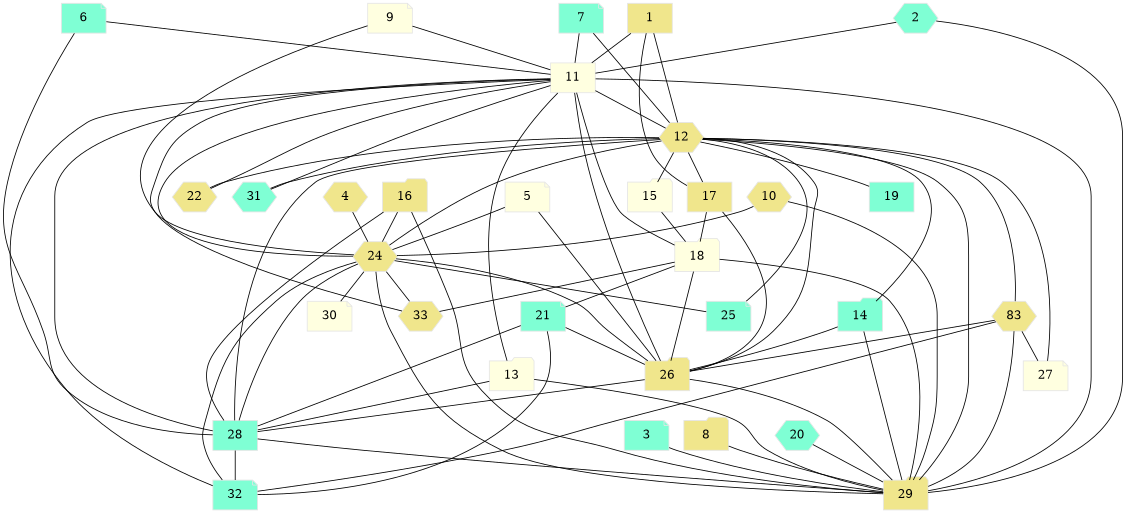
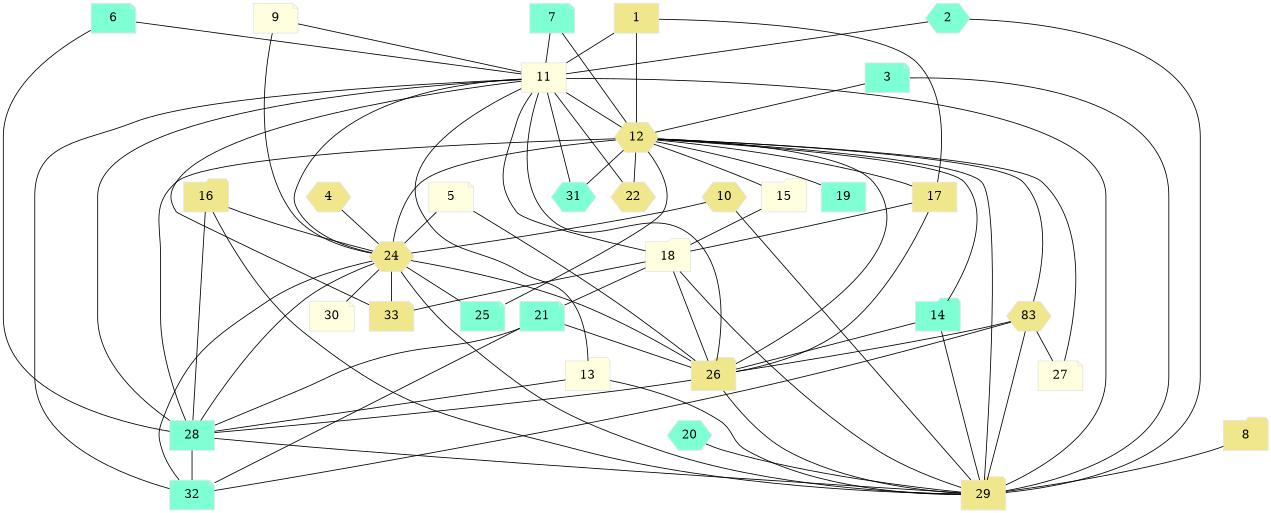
edge "3" -- "12": added
node "33": shape hexagon -> note
